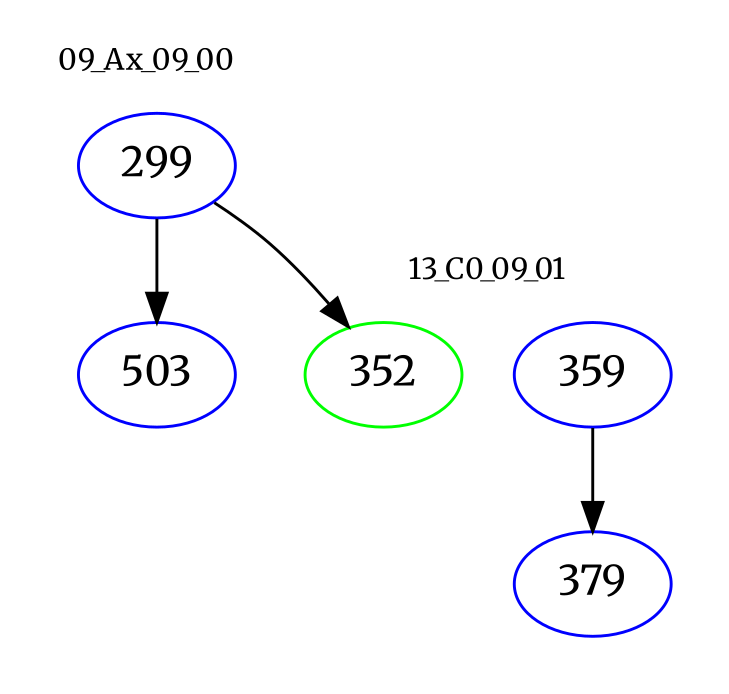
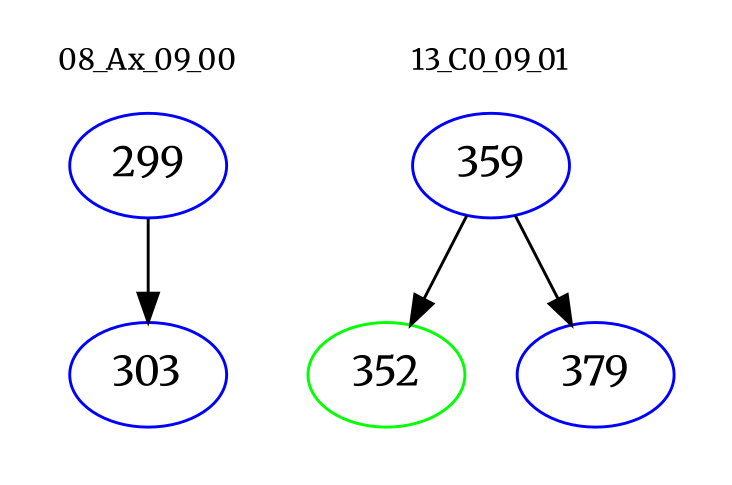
cluster "09_Ax_09_00": label "09_Ax_09_00" -> "08_Ax_09_00"
edge "299" -> "352": now "359" -> "352"
node "503": label "503" -> "303"
